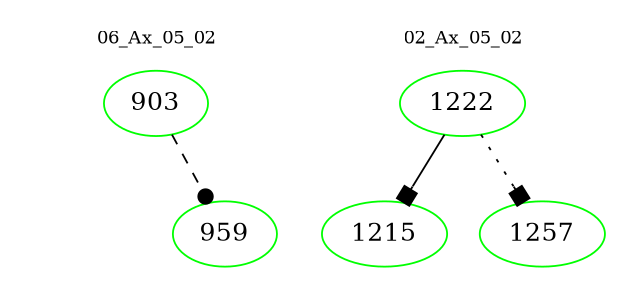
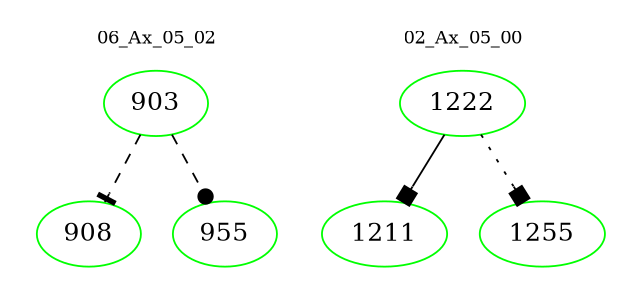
cluster "02_Ax_05_02": label "02_Ax_05_02" -> "02_Ax_05_00"
node "908": added
node "959": label "959" -> "955"
node "1215": label "1215" -> "1211"
node "1257": label "1257" -> "1255"
